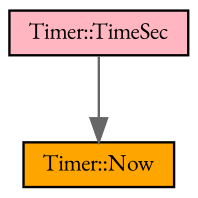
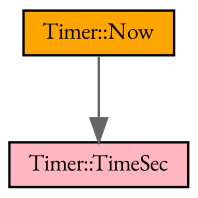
edge "Timer::TimeSec" -> "Timer::Now": reversed
